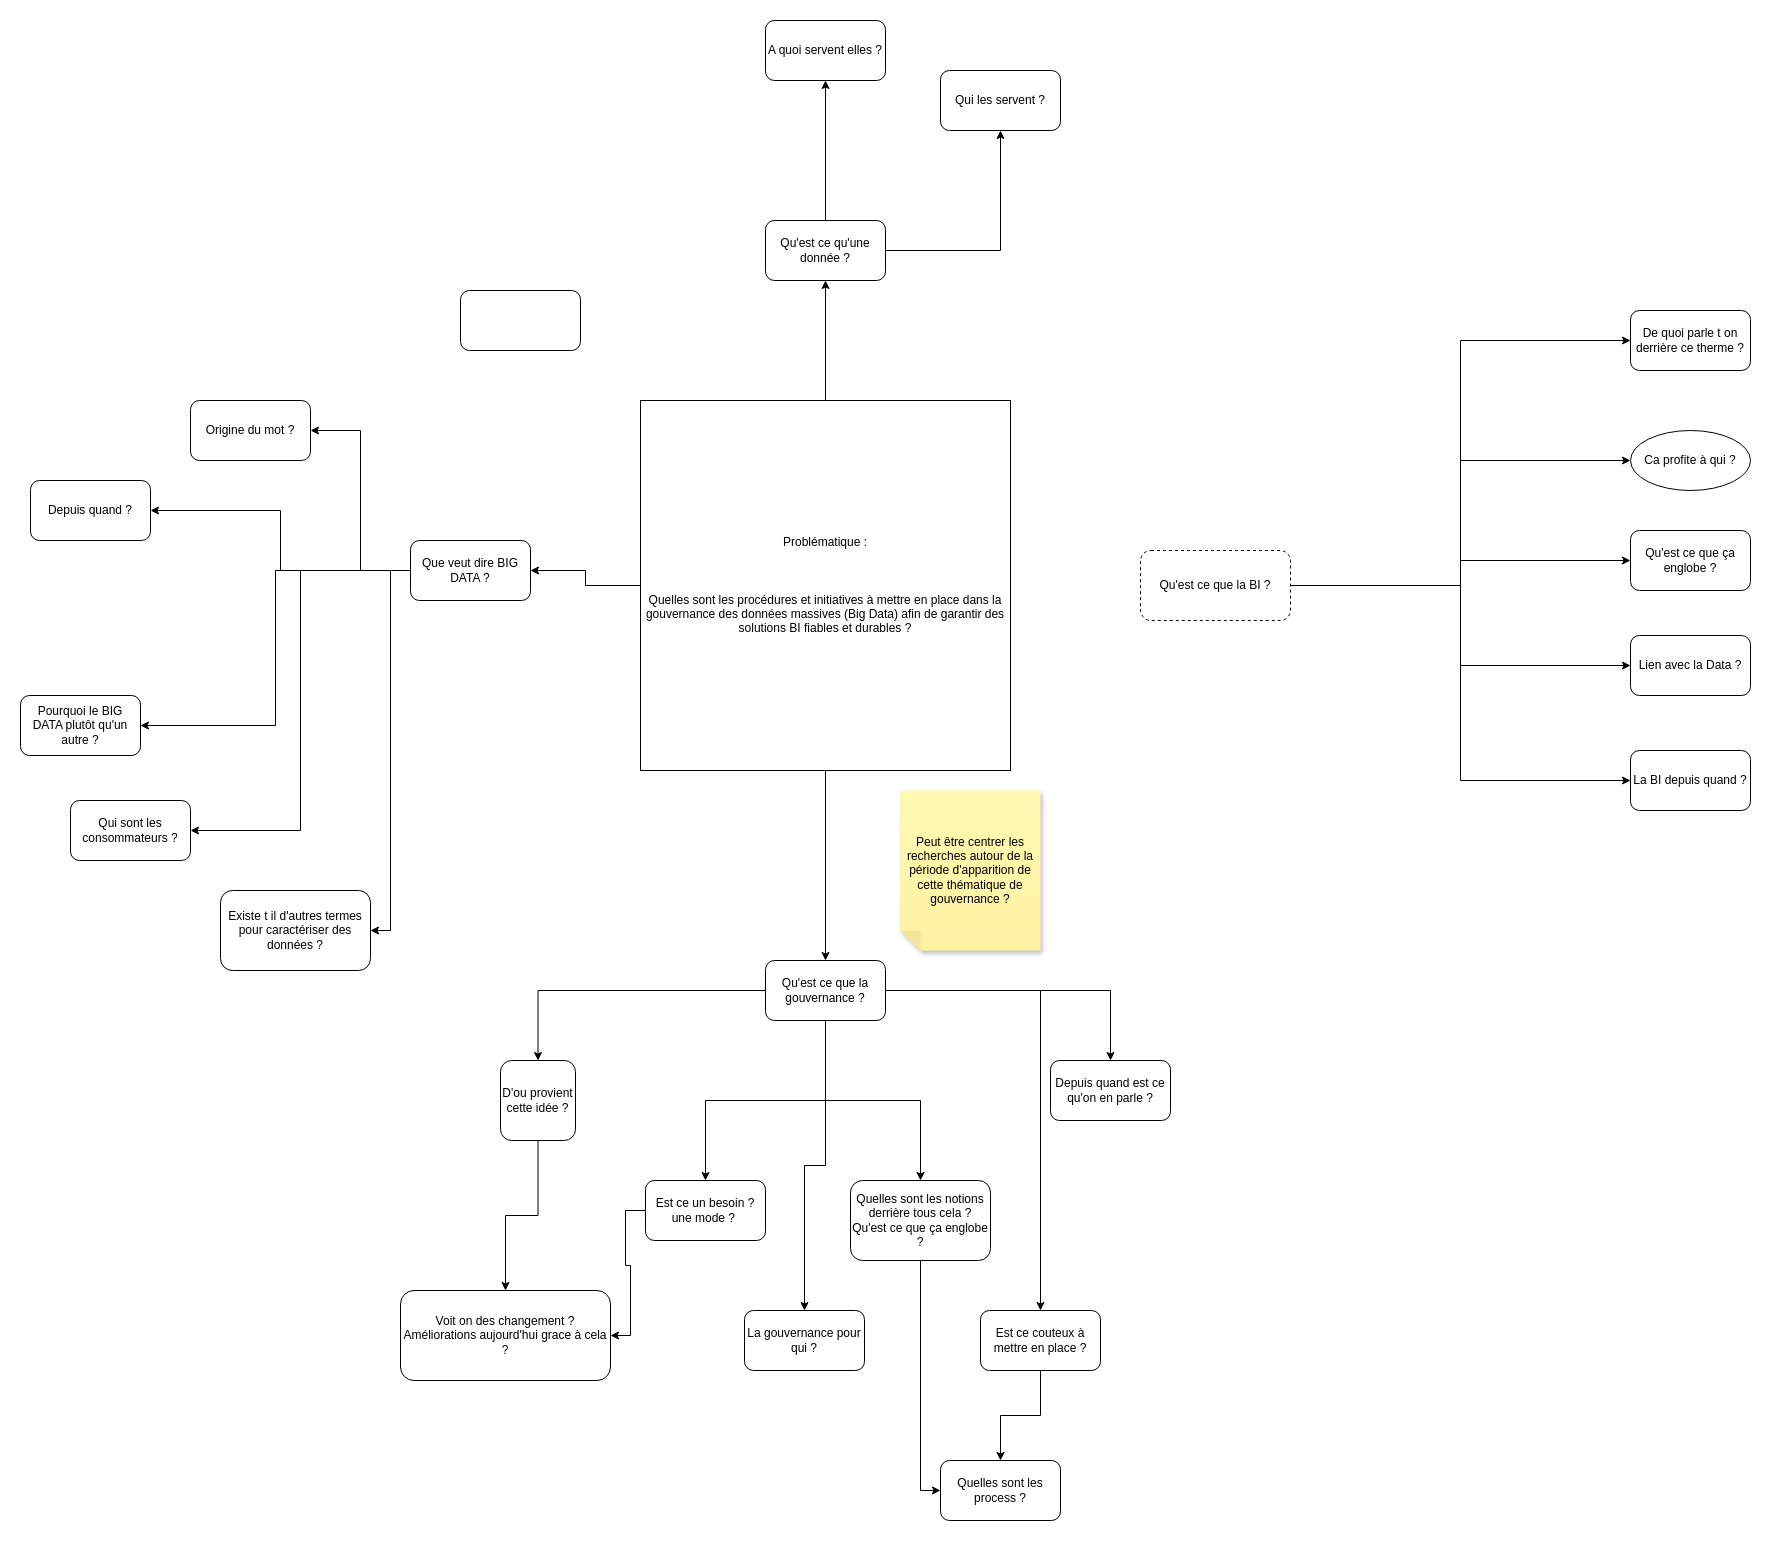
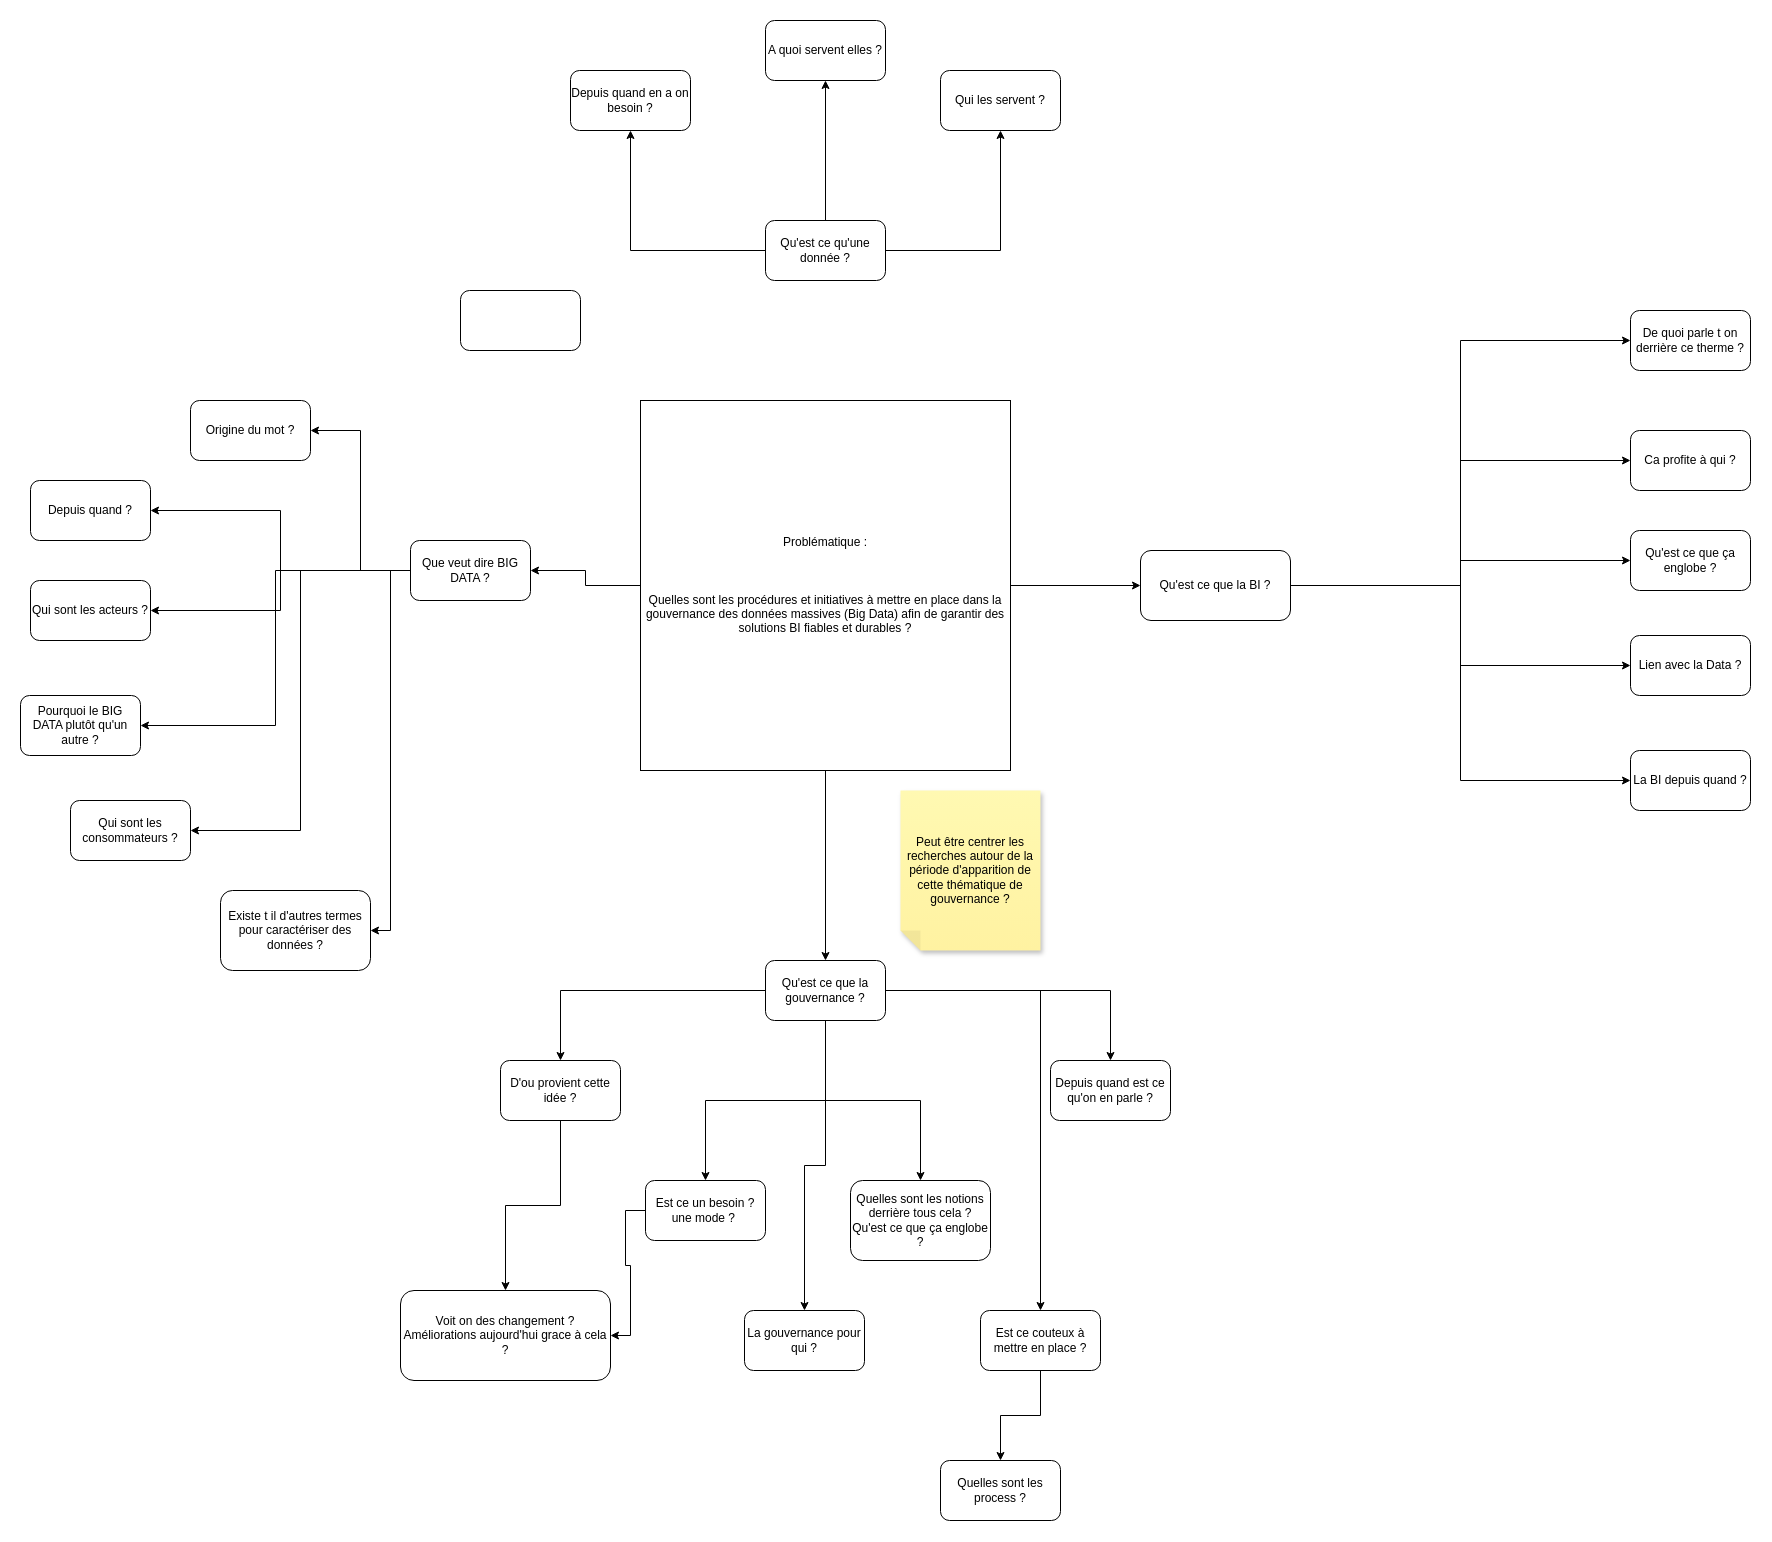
node "Depuis quand en a on besoin ?": added
edge "Qu'est ce qu'une donnée ?" -> "Depuis quand en a on besoin ?": added
edge "Problématique : Quelles sont les procédures et initiatives à mettre en place dans la gouvernance des données massives (Big Data) afin de garantir des solutions BI fiables et durables ?" -> "Qu'est ce qu'une donnée ?": removed
node "Ca profite à qui ?": shape ellipse -> rounded rectangle
edge "Problématique : Quelles sont les procédures et initiatives à mettre en place dans la gouvernance des données massives (Big Data) afin de garantir des solutions BI fiables et durables ?" -> "Qu'est ce que la BI ?": added
node "Qu'est ce que la BI ?": style dashed -> solid
node "Qui sont les acteurs ?": added
edge "Que veut dire BIG DATA ?" -> "Qui sont les acteurs ?": added
node "D'ou provient cette idée ?": size 75x80 -> 120x60
edge "Quelles sont les notions derrière tous cela ? Qu'est ce que ça englobe ?" -> "Quelles sont les process ?": removed
